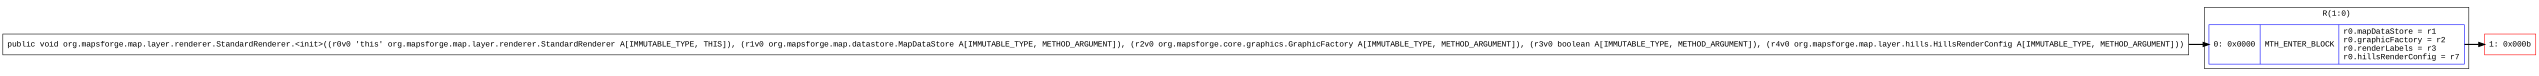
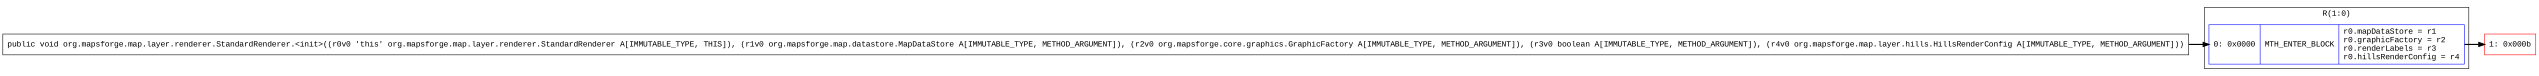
node "0: 0x0000": text "r0.hillsRenderConfig = r7" -> "r0.hillsRenderConfig = r4"
